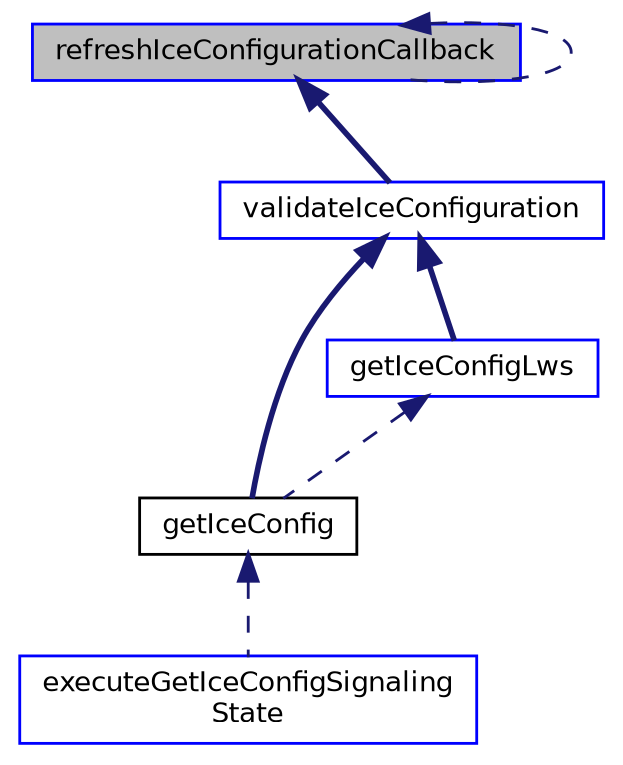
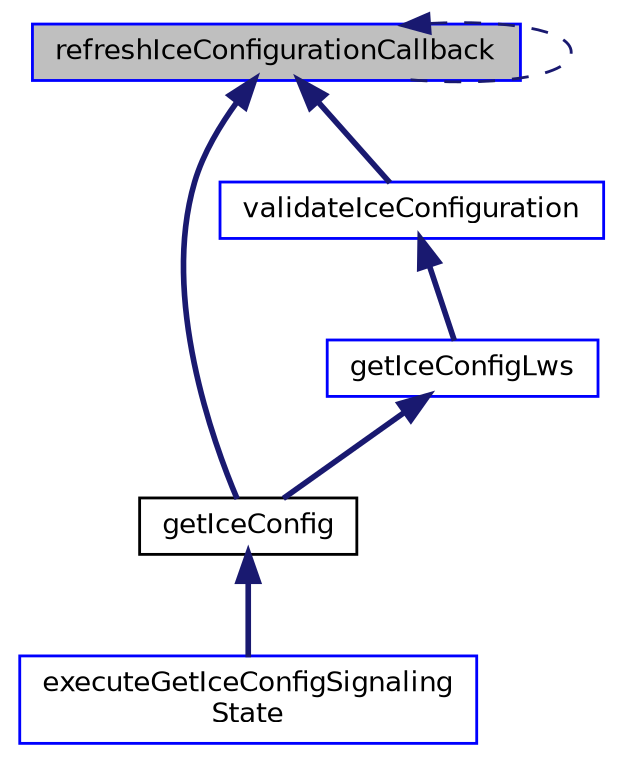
edge "getIceConfig" -> "validateIceConfiguration": now "getIceConfig" -> "refreshIceConfigurationCallback"
edge "getIceConfig" -> "getIceConfigLws": style dashed -> bold
edge "executeGetIceConfigSignaling State" -> "getIceConfig": style dashed -> bold
